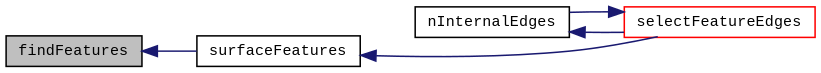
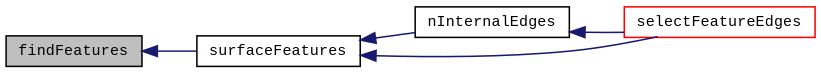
edge "nInternalEdges" -> "selectFeatureEdges": now "nInternalEdges" -> "surfaceFeatures"
